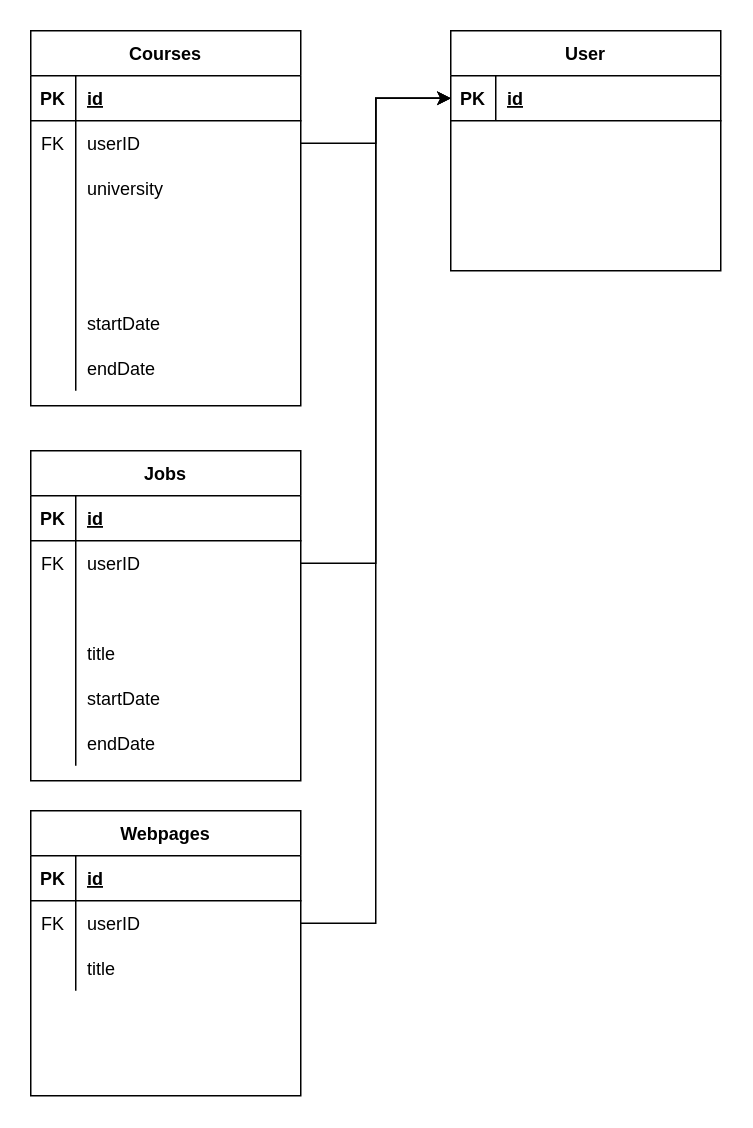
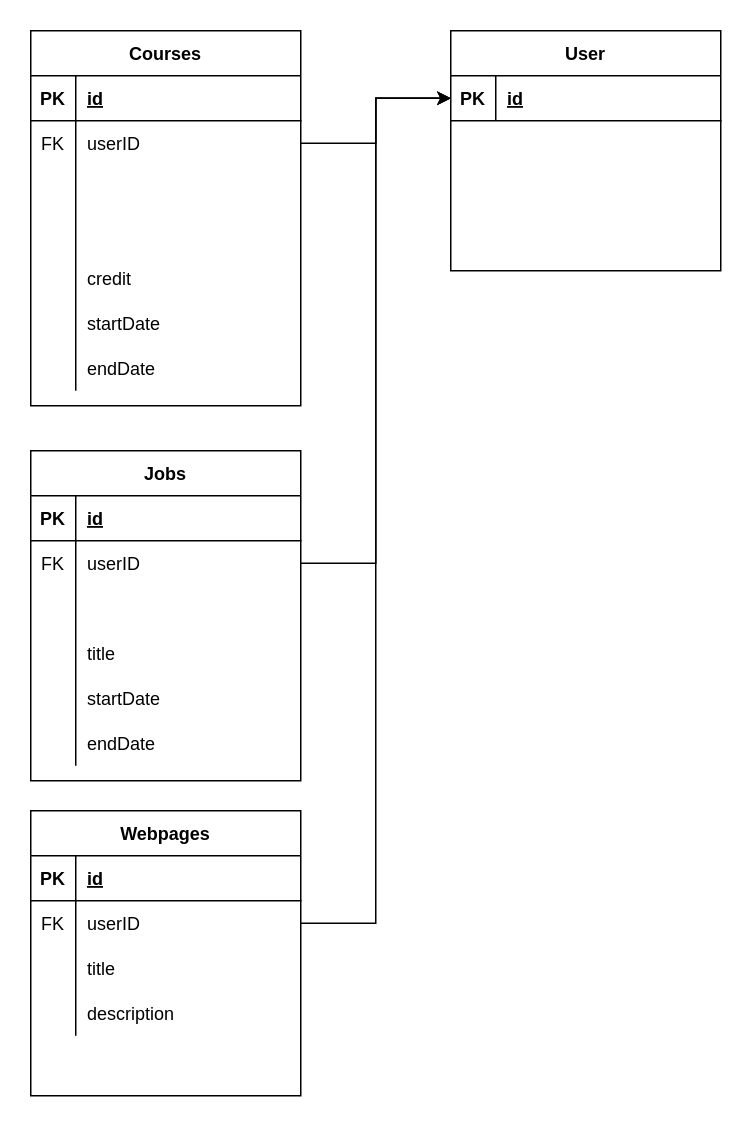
node "university": removed
node "credit": added
node "description": added
